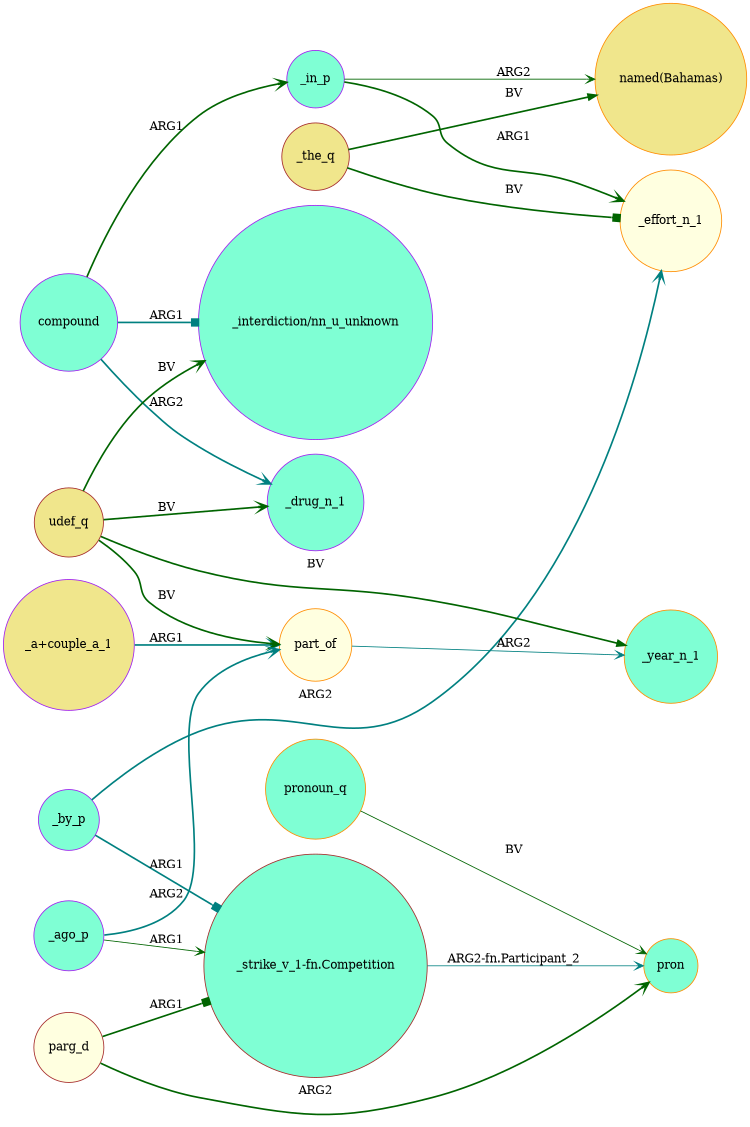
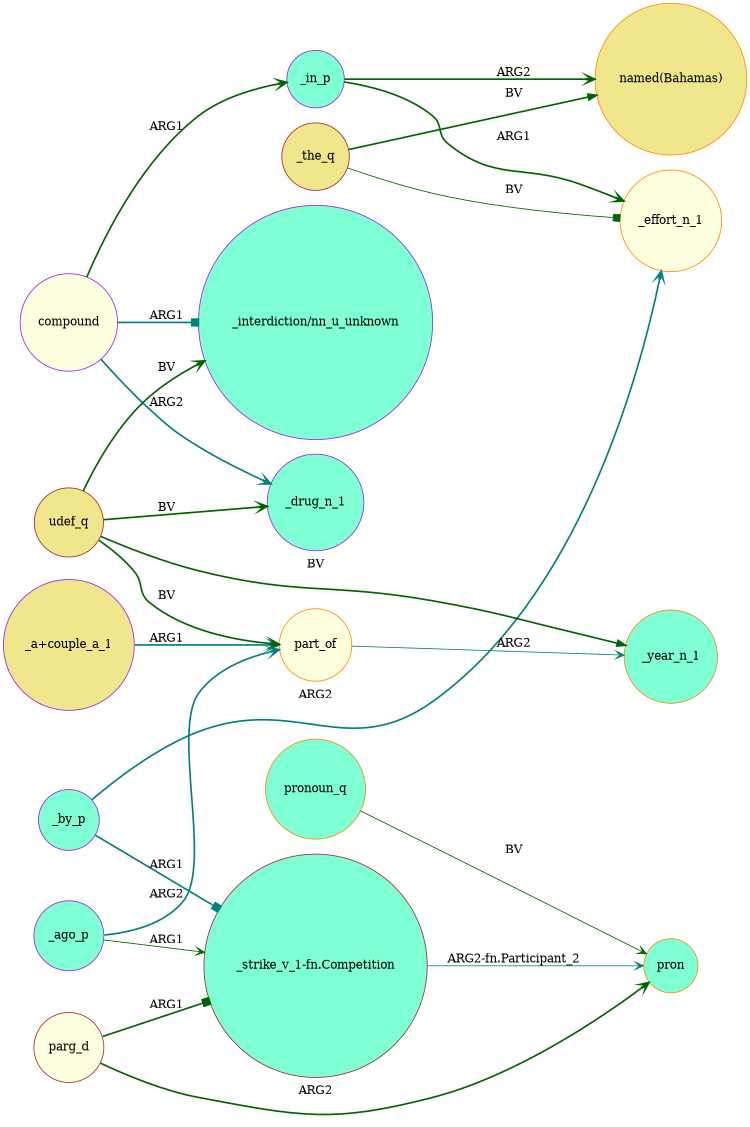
edge "_in_p" -> "named(Bahamas)": style solid -> bold
edge "_the_q" -> "_effort_n_1": style bold -> solid
node "compound": fillcolor aquamarine -> lightyellow
